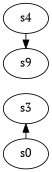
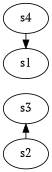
node "s9": label "s9" -> "s1"
node "s0": label "s0" -> "s2"
